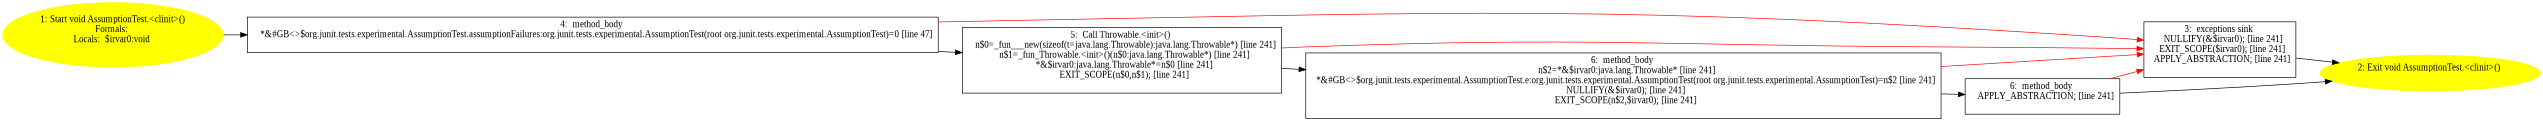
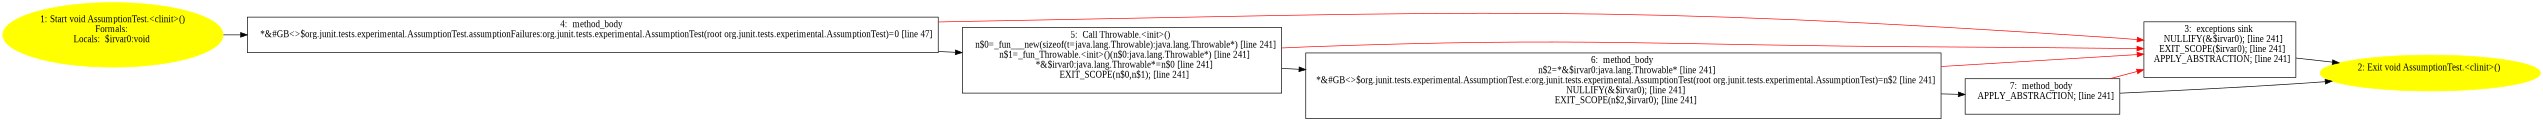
node "6:  method_body APPLY_ABSTRACTION; [line 241]": label "6:  method_body APPLY_ABSTRACTION; [line 241]" -> "7:  method_body APPLY_ABSTRACTION; [line 241]"
